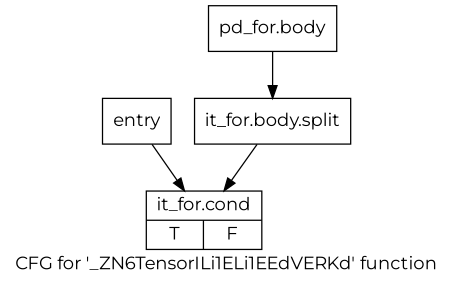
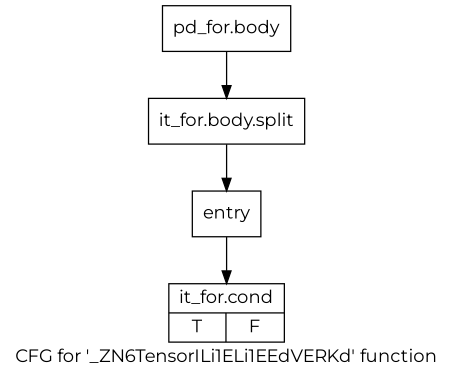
edge "it_for.body.split" -> "it_for.cond": now "it_for.body.split" -> "entry"
